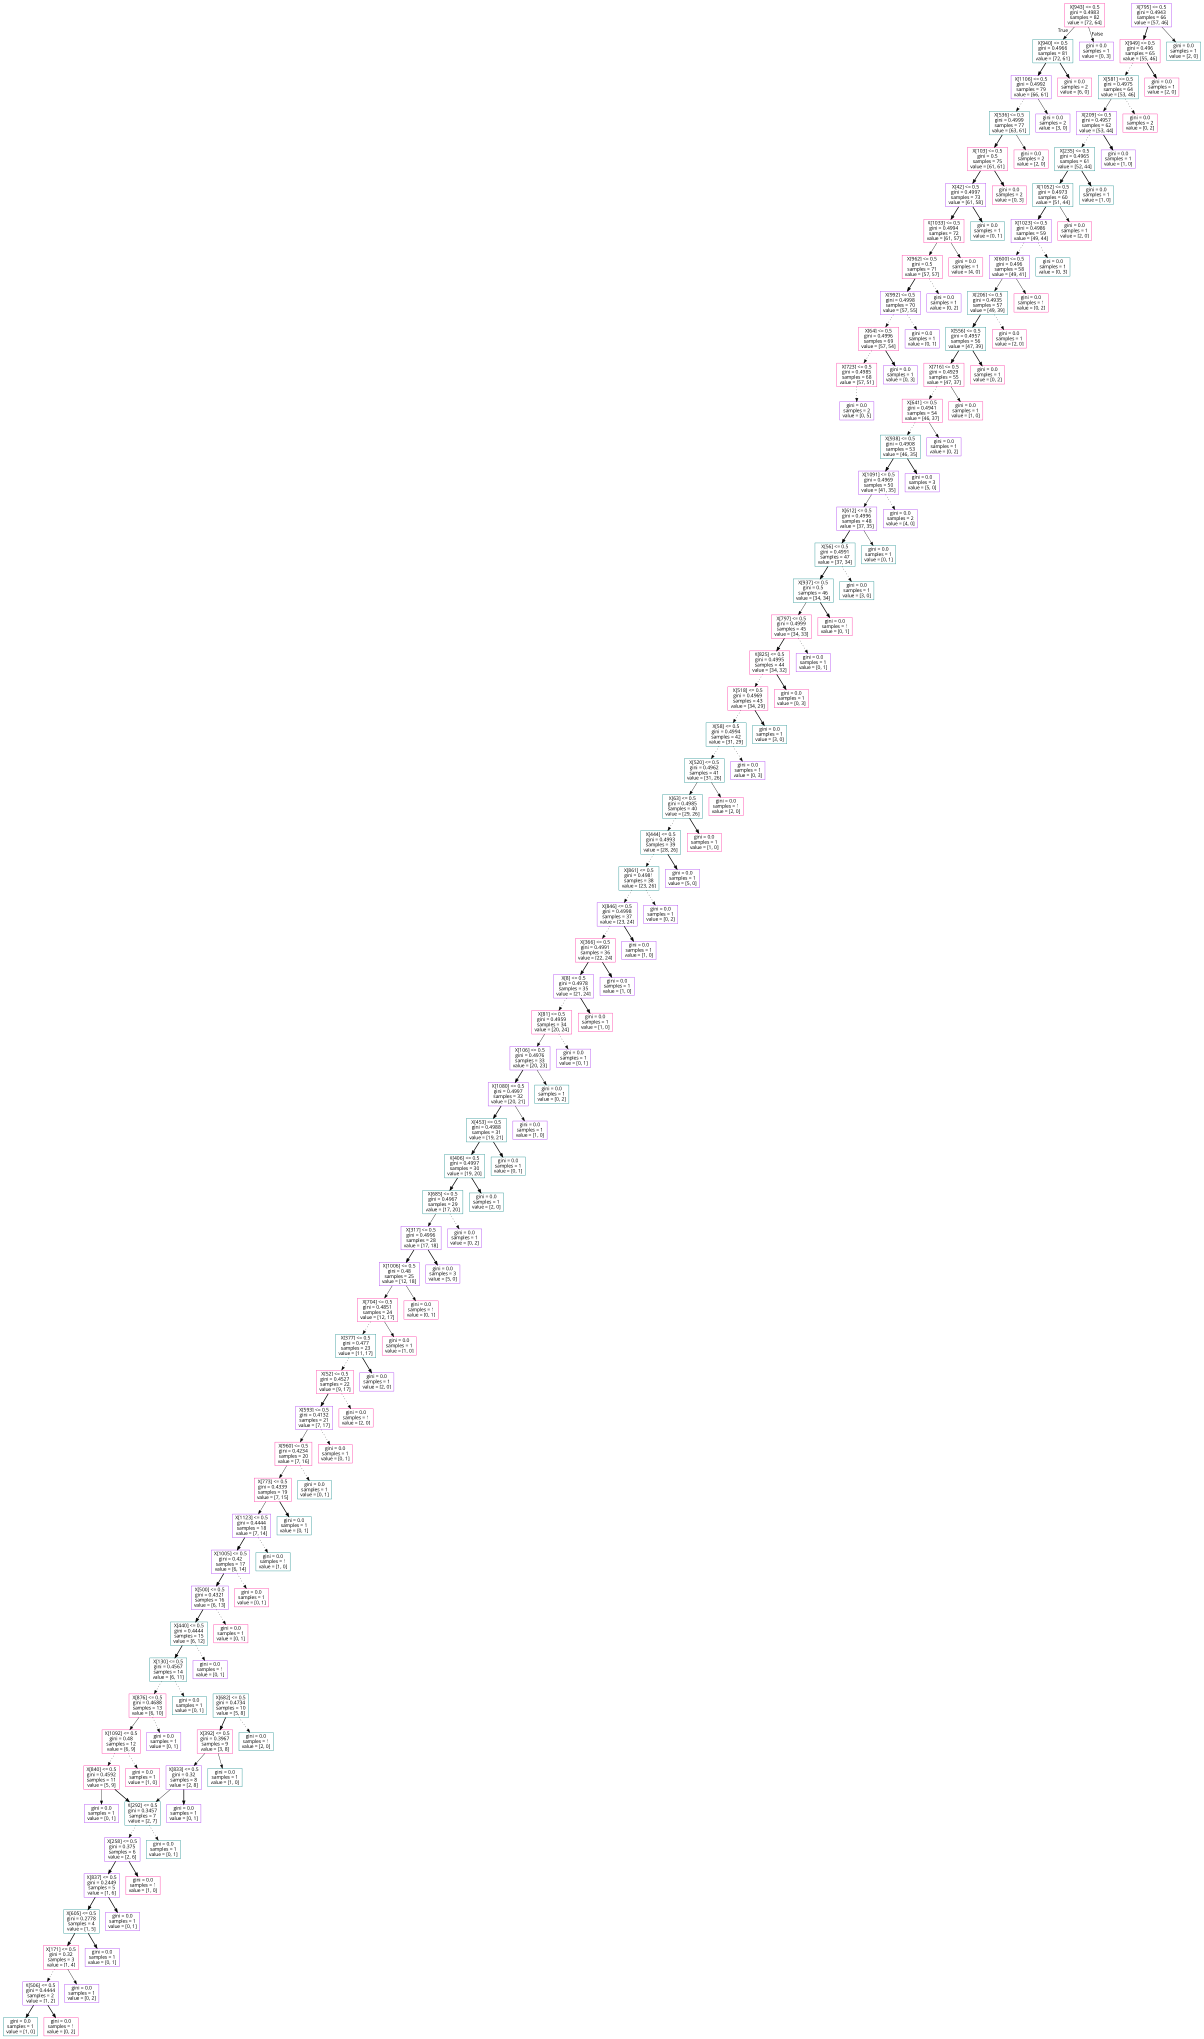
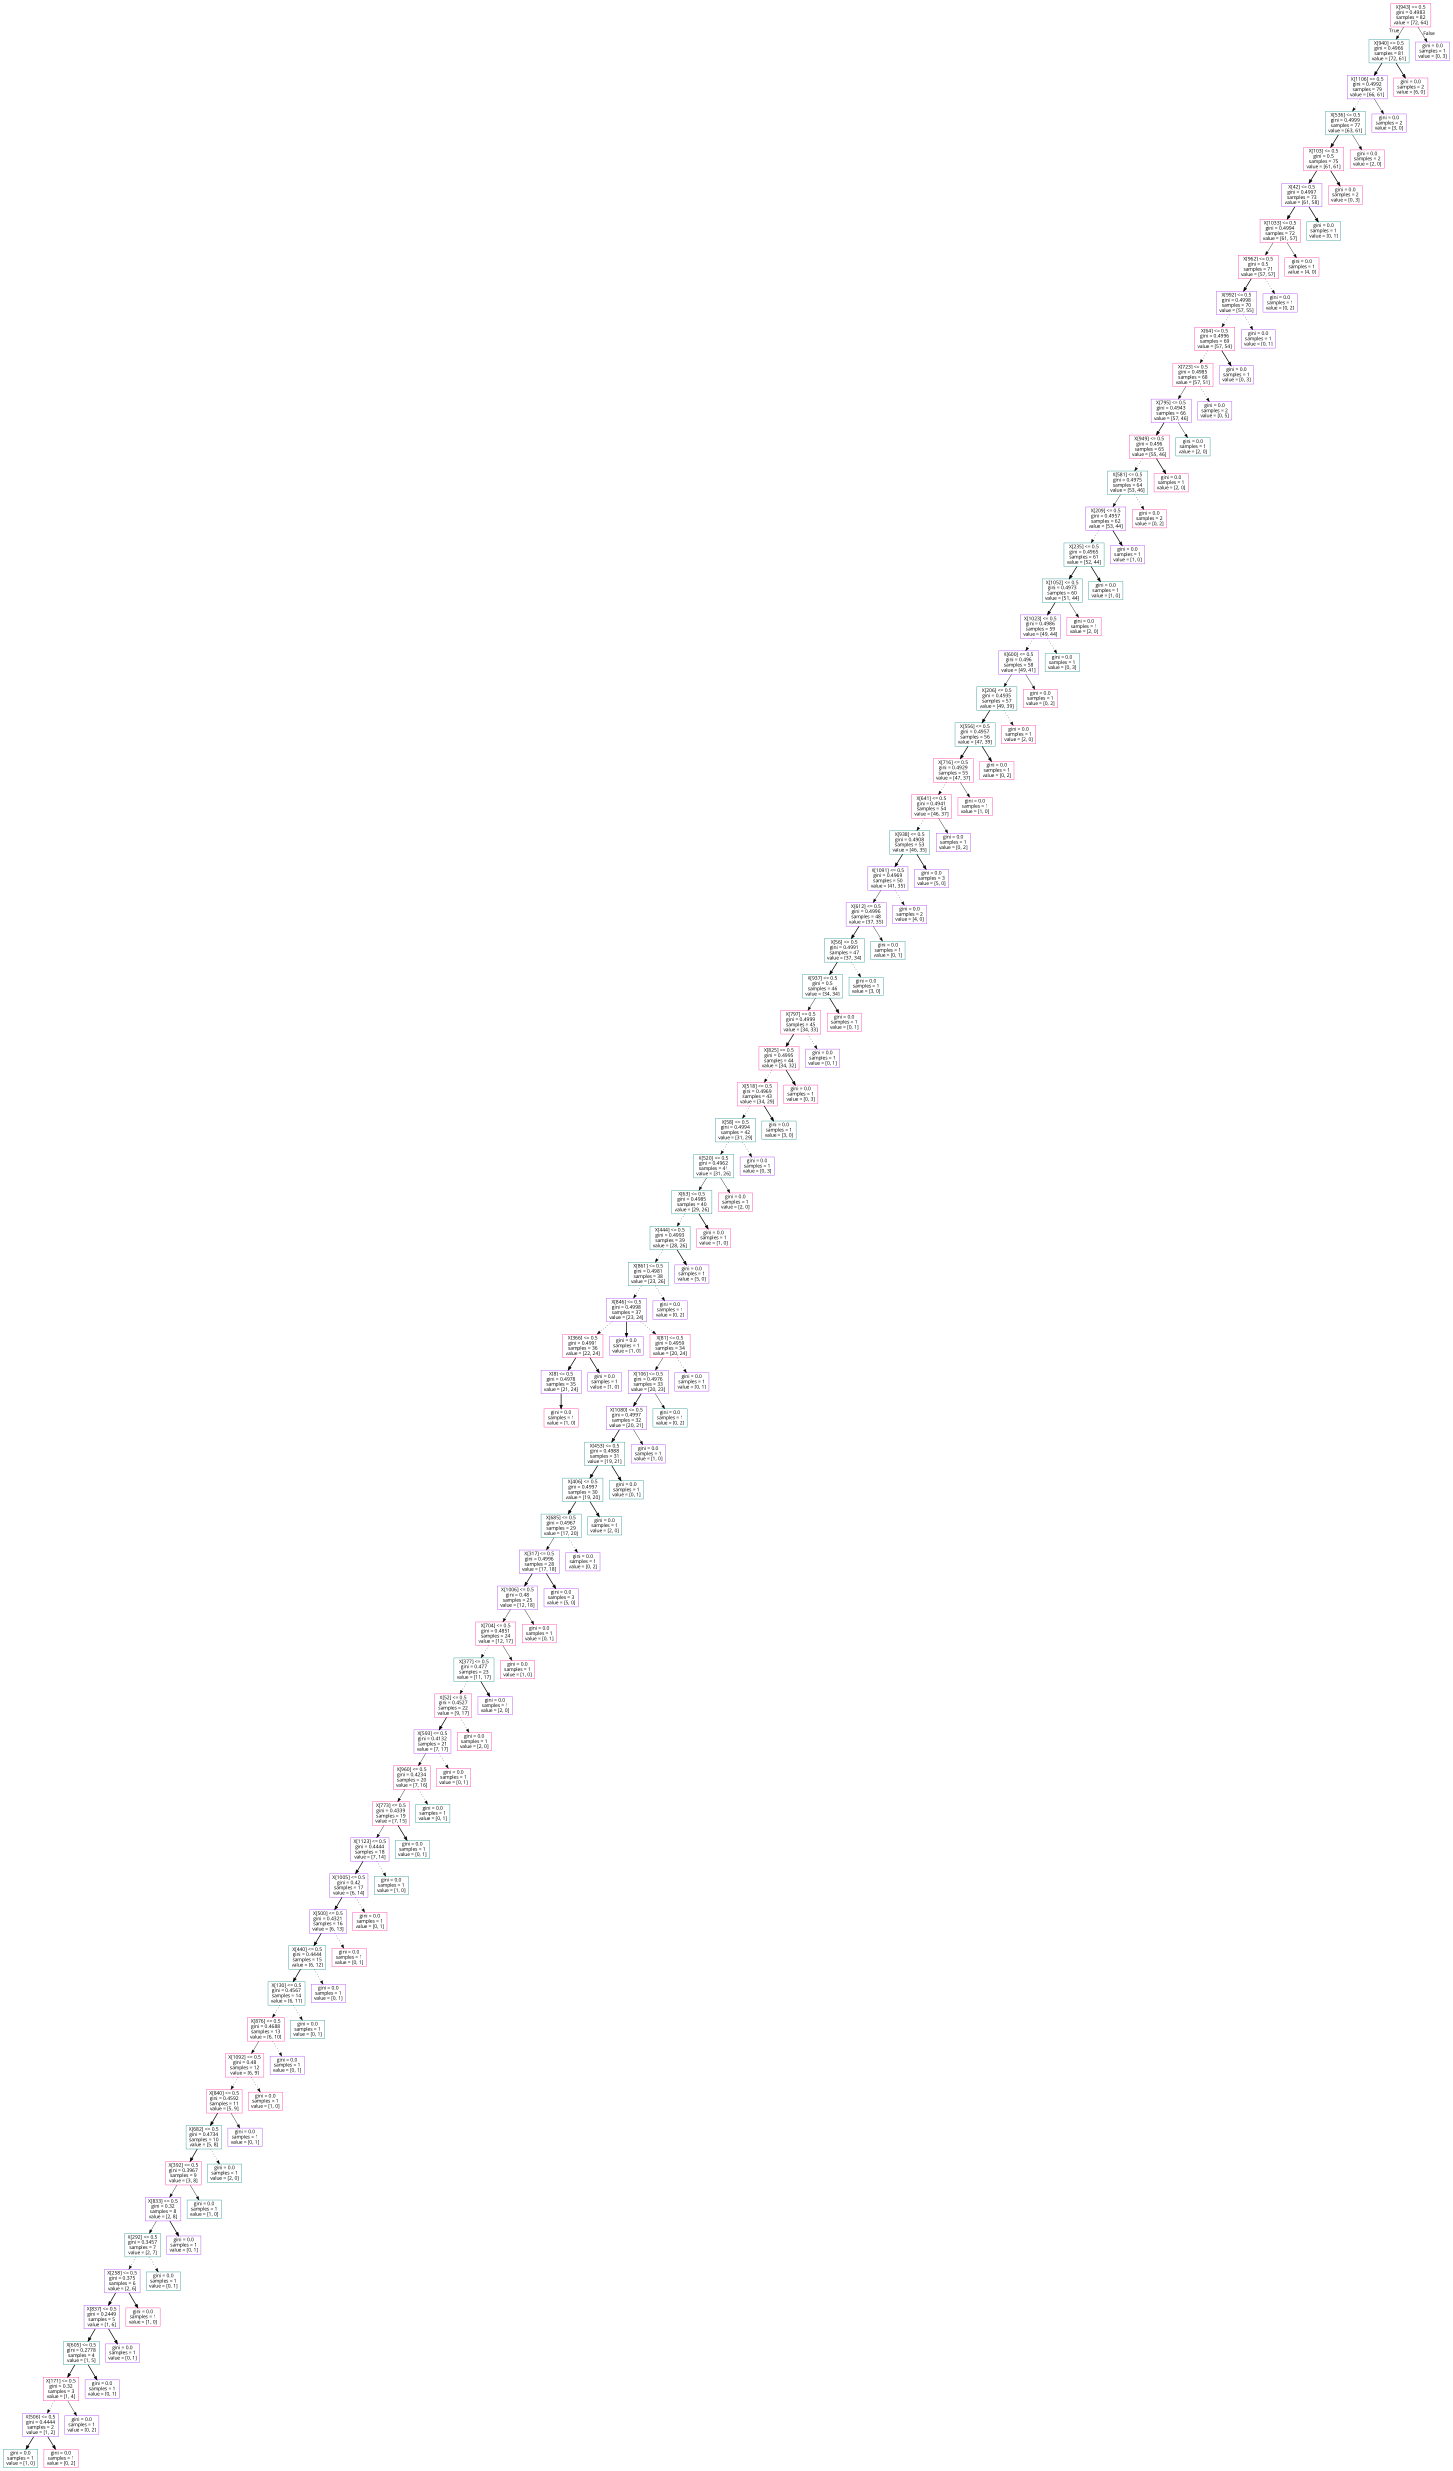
edge "X[723] <= 0.5 gini = 0.4985 samples = 68 value = [57, 51]" -> "X[795] <= 0.5 gini = 0.4943 samples = 66 value = [57, 46]": added
edge "X[8] <= 0.5 gini = 0.4978 samples = 35 value = [21, 24]" -> "X[81] <= 0.5 gini = 0.4959 samples = 34 value = [20, 24]": now "X[846] <= 0.5 gini = 0.4998 samples = 37 value = [23, 24]" -> "X[81] <= 0.5 gini = 0.4959 samples = 34 value = [20, 24]"
edge "X[840] <= 0.5 gini = 0.4592 samples = 11 value = [5, 9]" -> "X[292] <= 0.5 gini = 0.3457 samples = 7 value = [2, 7]": now "X[840] <= 0.5 gini = 0.4592 samples = 11 value = [5, 9]" -> "X[682] <= 0.5 gini = 0.4734 samples = 10 value = [5, 8]"
